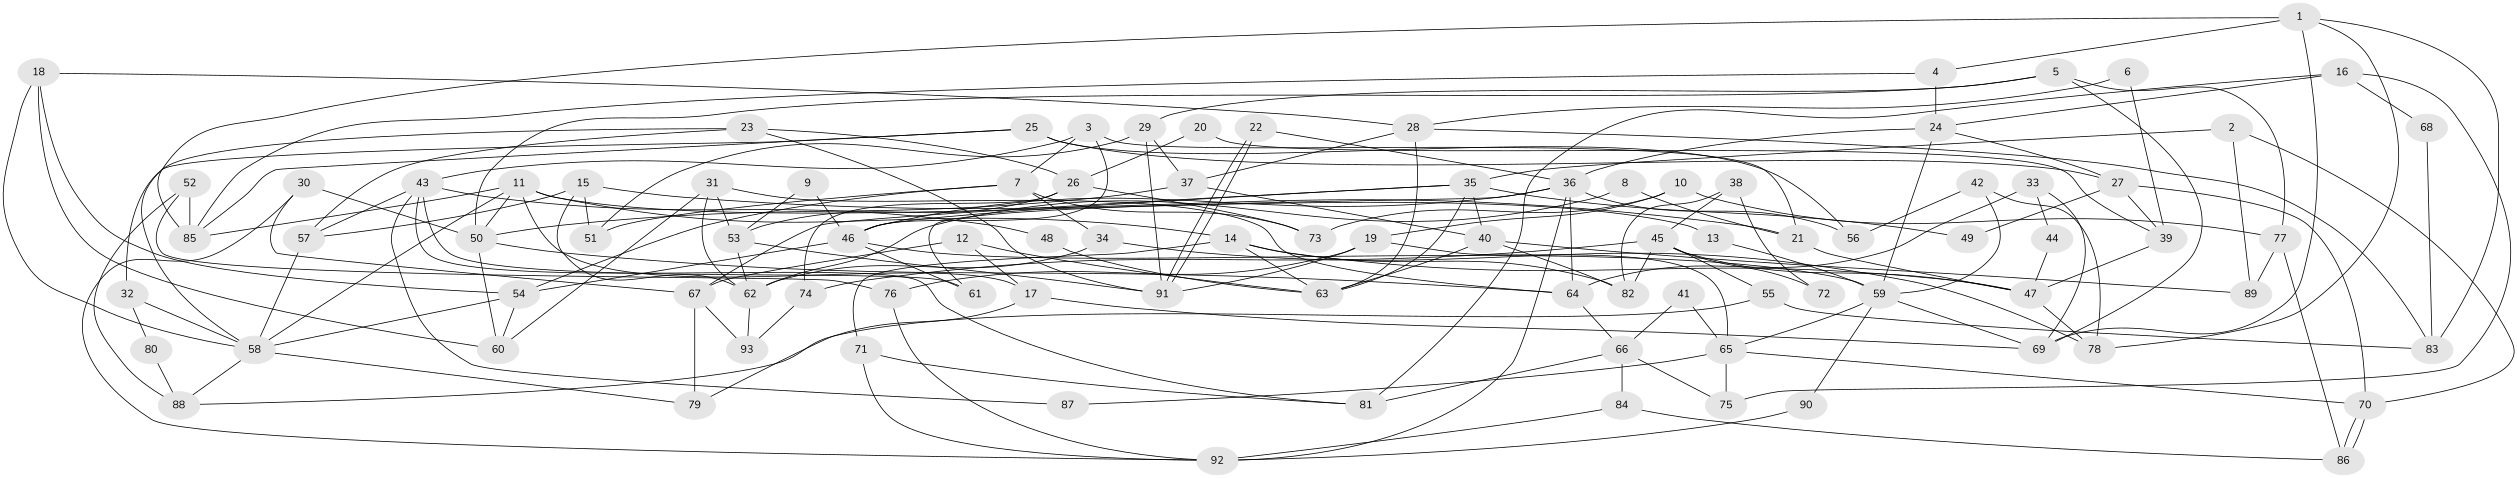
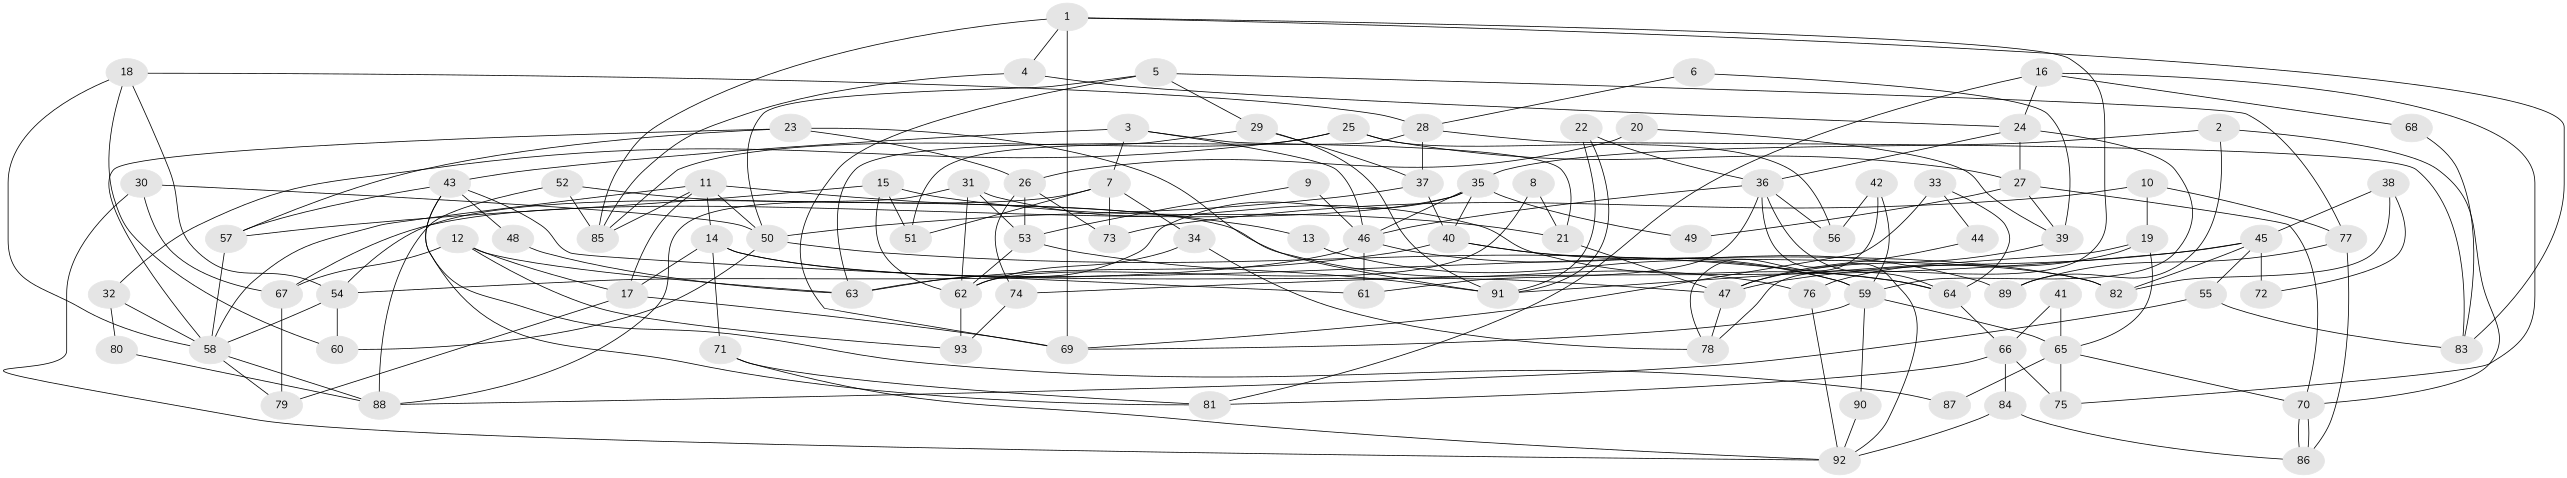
edge "31" -- "60": now "31" -- "88"
edge "14" -- "63": now "14" -- "17"
edge "67" -- "93": now "12" -- "93"
